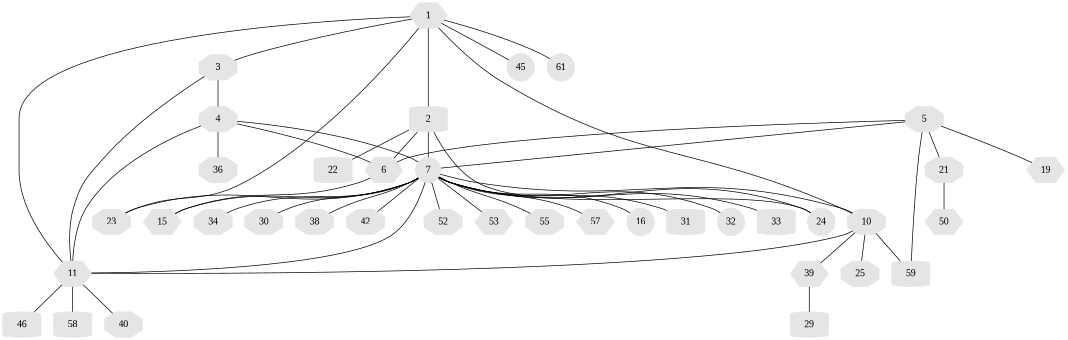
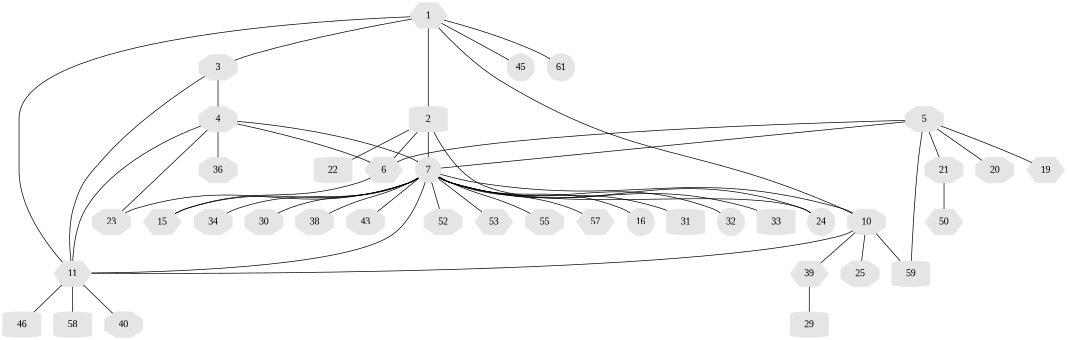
edge "1" -- "23": now "4" -- "23"
node "20": added
node "42": label "42" -> "43"
